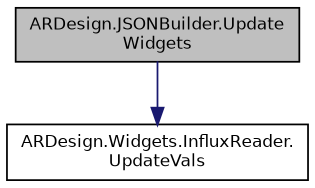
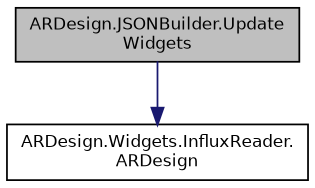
node "ARDesign.Widgets.InfluxReader. UpdateVals": label "ARDesign.Widgets.InfluxReader. UpdateVals" -> "ARDesign.Widgets.InfluxReader. ARDesign"
